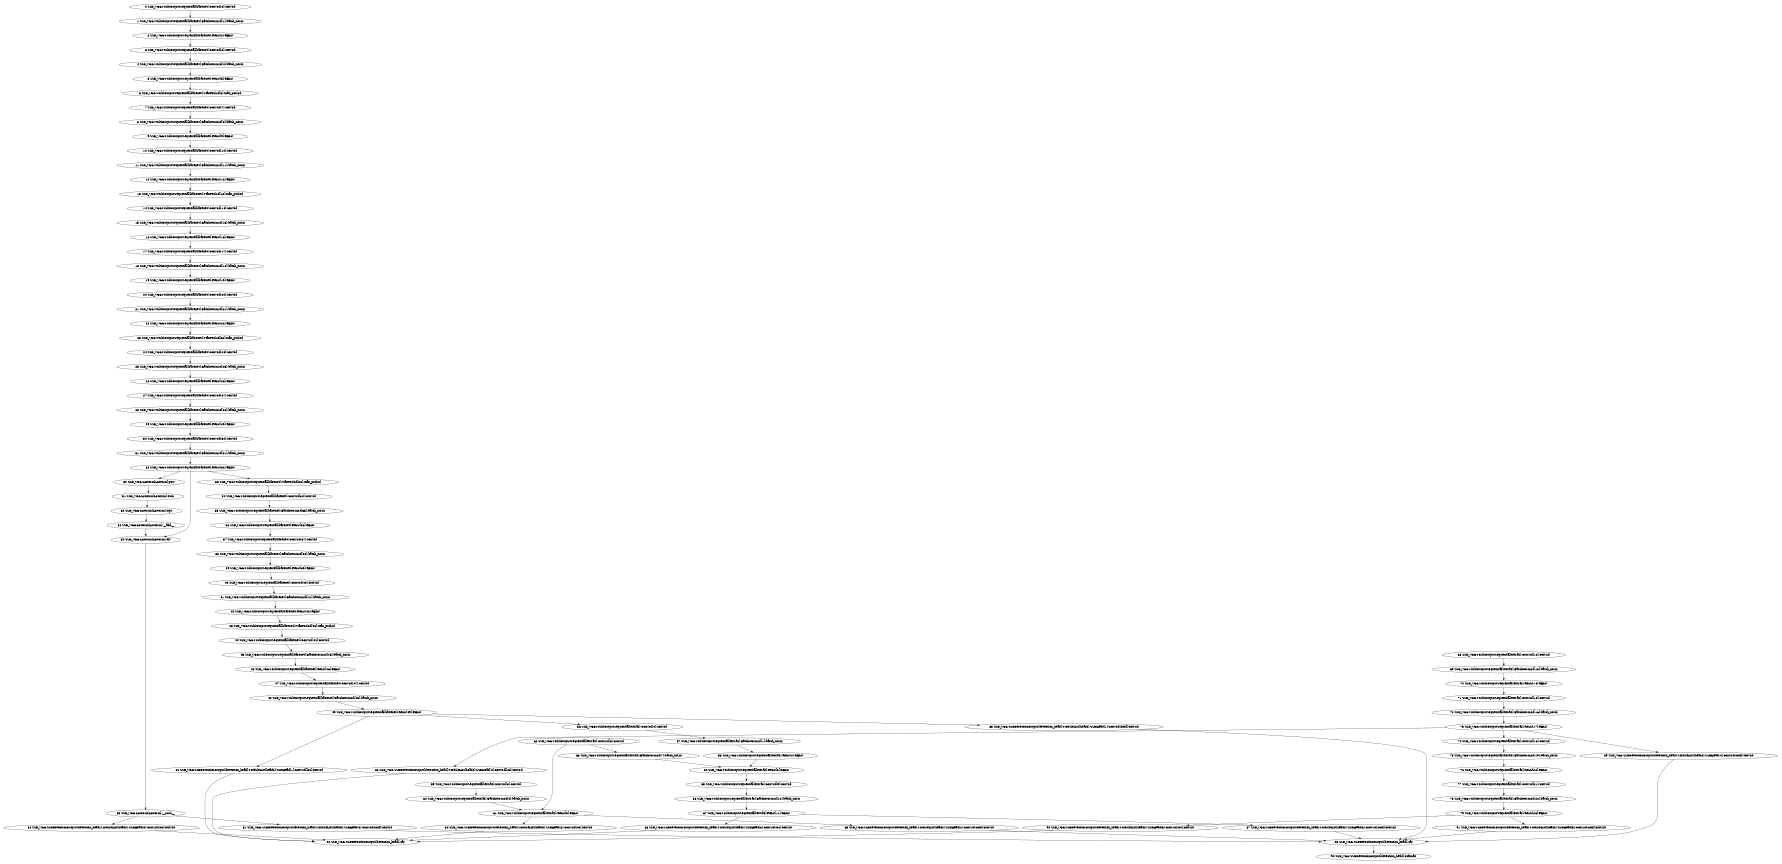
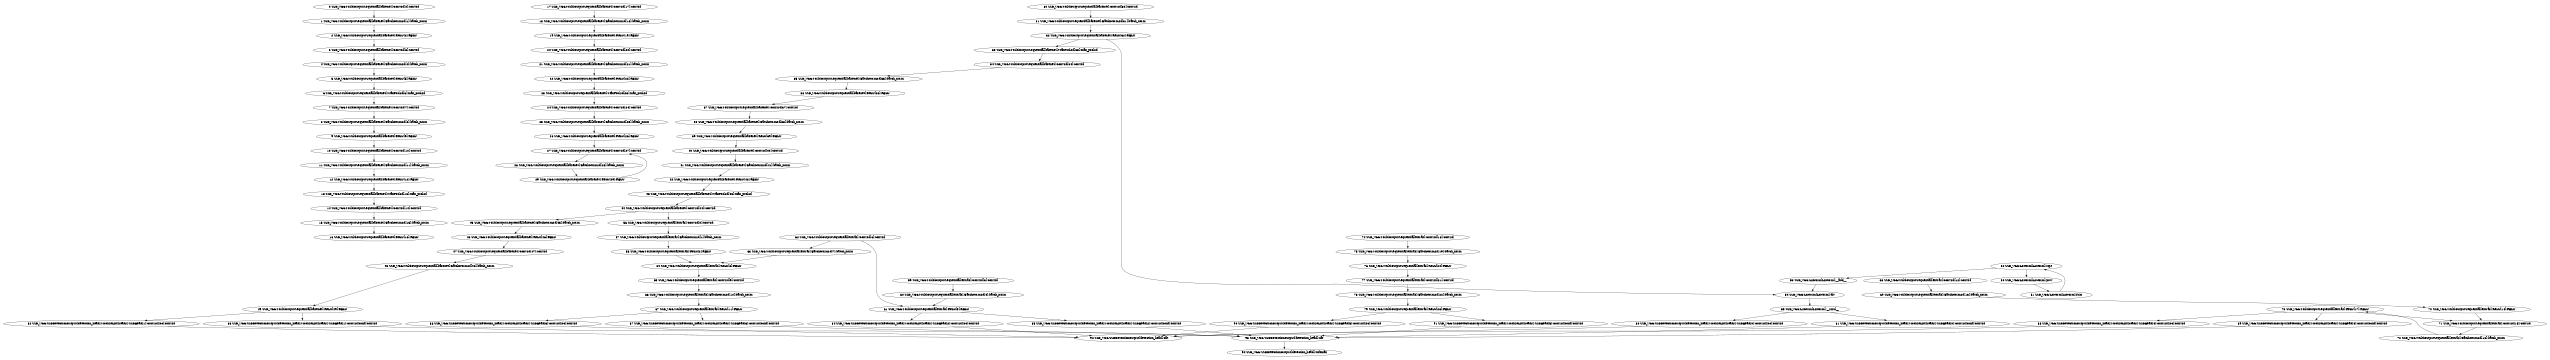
edge "16 SSD_VGG/MultiOutputSequential[basenet]/ReLU[16]/RELU" -> "17 SSD_VGG/MultiOutputSequential[basenet]/Conv2d[17]/conv2d": removed
edge "29 SSD_VGG/MultiOutputSequential[basenet]/ReLU[29]/RELU" -> "30 SSD_VGG/MultiOutputSequential[basenet]/Conv2d[30]/conv2d": now "29 SSD_VGG/MultiOutputSequential[basenet]/ReLU[29]/RELU" -> "27 SSD_VGG/MultiOutputSequential[basenet]/Conv2d[27]/conv2d"
edge "32 SSD_VGG/MultiOutputSequential[basenet]/ReLU[32]/RELU" -> "50 SSD_VGG/L2Norm[L2Norm]/pow": now "52 SSD_VGG/L2Norm[L2Norm]/sqrt" -> "50 SSD_VGG/L2Norm[L2Norm]/pow"
edge "49 SSD_VGG/MultiOutputSequential[basenet]/ReLU[49]/RELU" -> "56 SSD_VGG/MultiOutputSequential[extras]/Conv2d[0]/conv2d": now "44 SSD_VGG/MultiOutputSequential[basenet]/Conv2d[44]/conv2d" -> "56 SSD_VGG/MultiOutputSequential[extras]/Conv2d[0]/conv2d"
edge "73 SSD_VGG/MultiOutputSequential[extras]/ReLU[17]/RELU" -> "74 SSD_VGG/MultiOutputSequential[extras]/Conv2d[18]/conv2d": now "73 SSD_VGG/MultiOutputSequential[extras]/ReLU[17]/RELU" -> "71 SSD_VGG/MultiOutputSequential[extras]/Conv2d[15]/conv2d"
